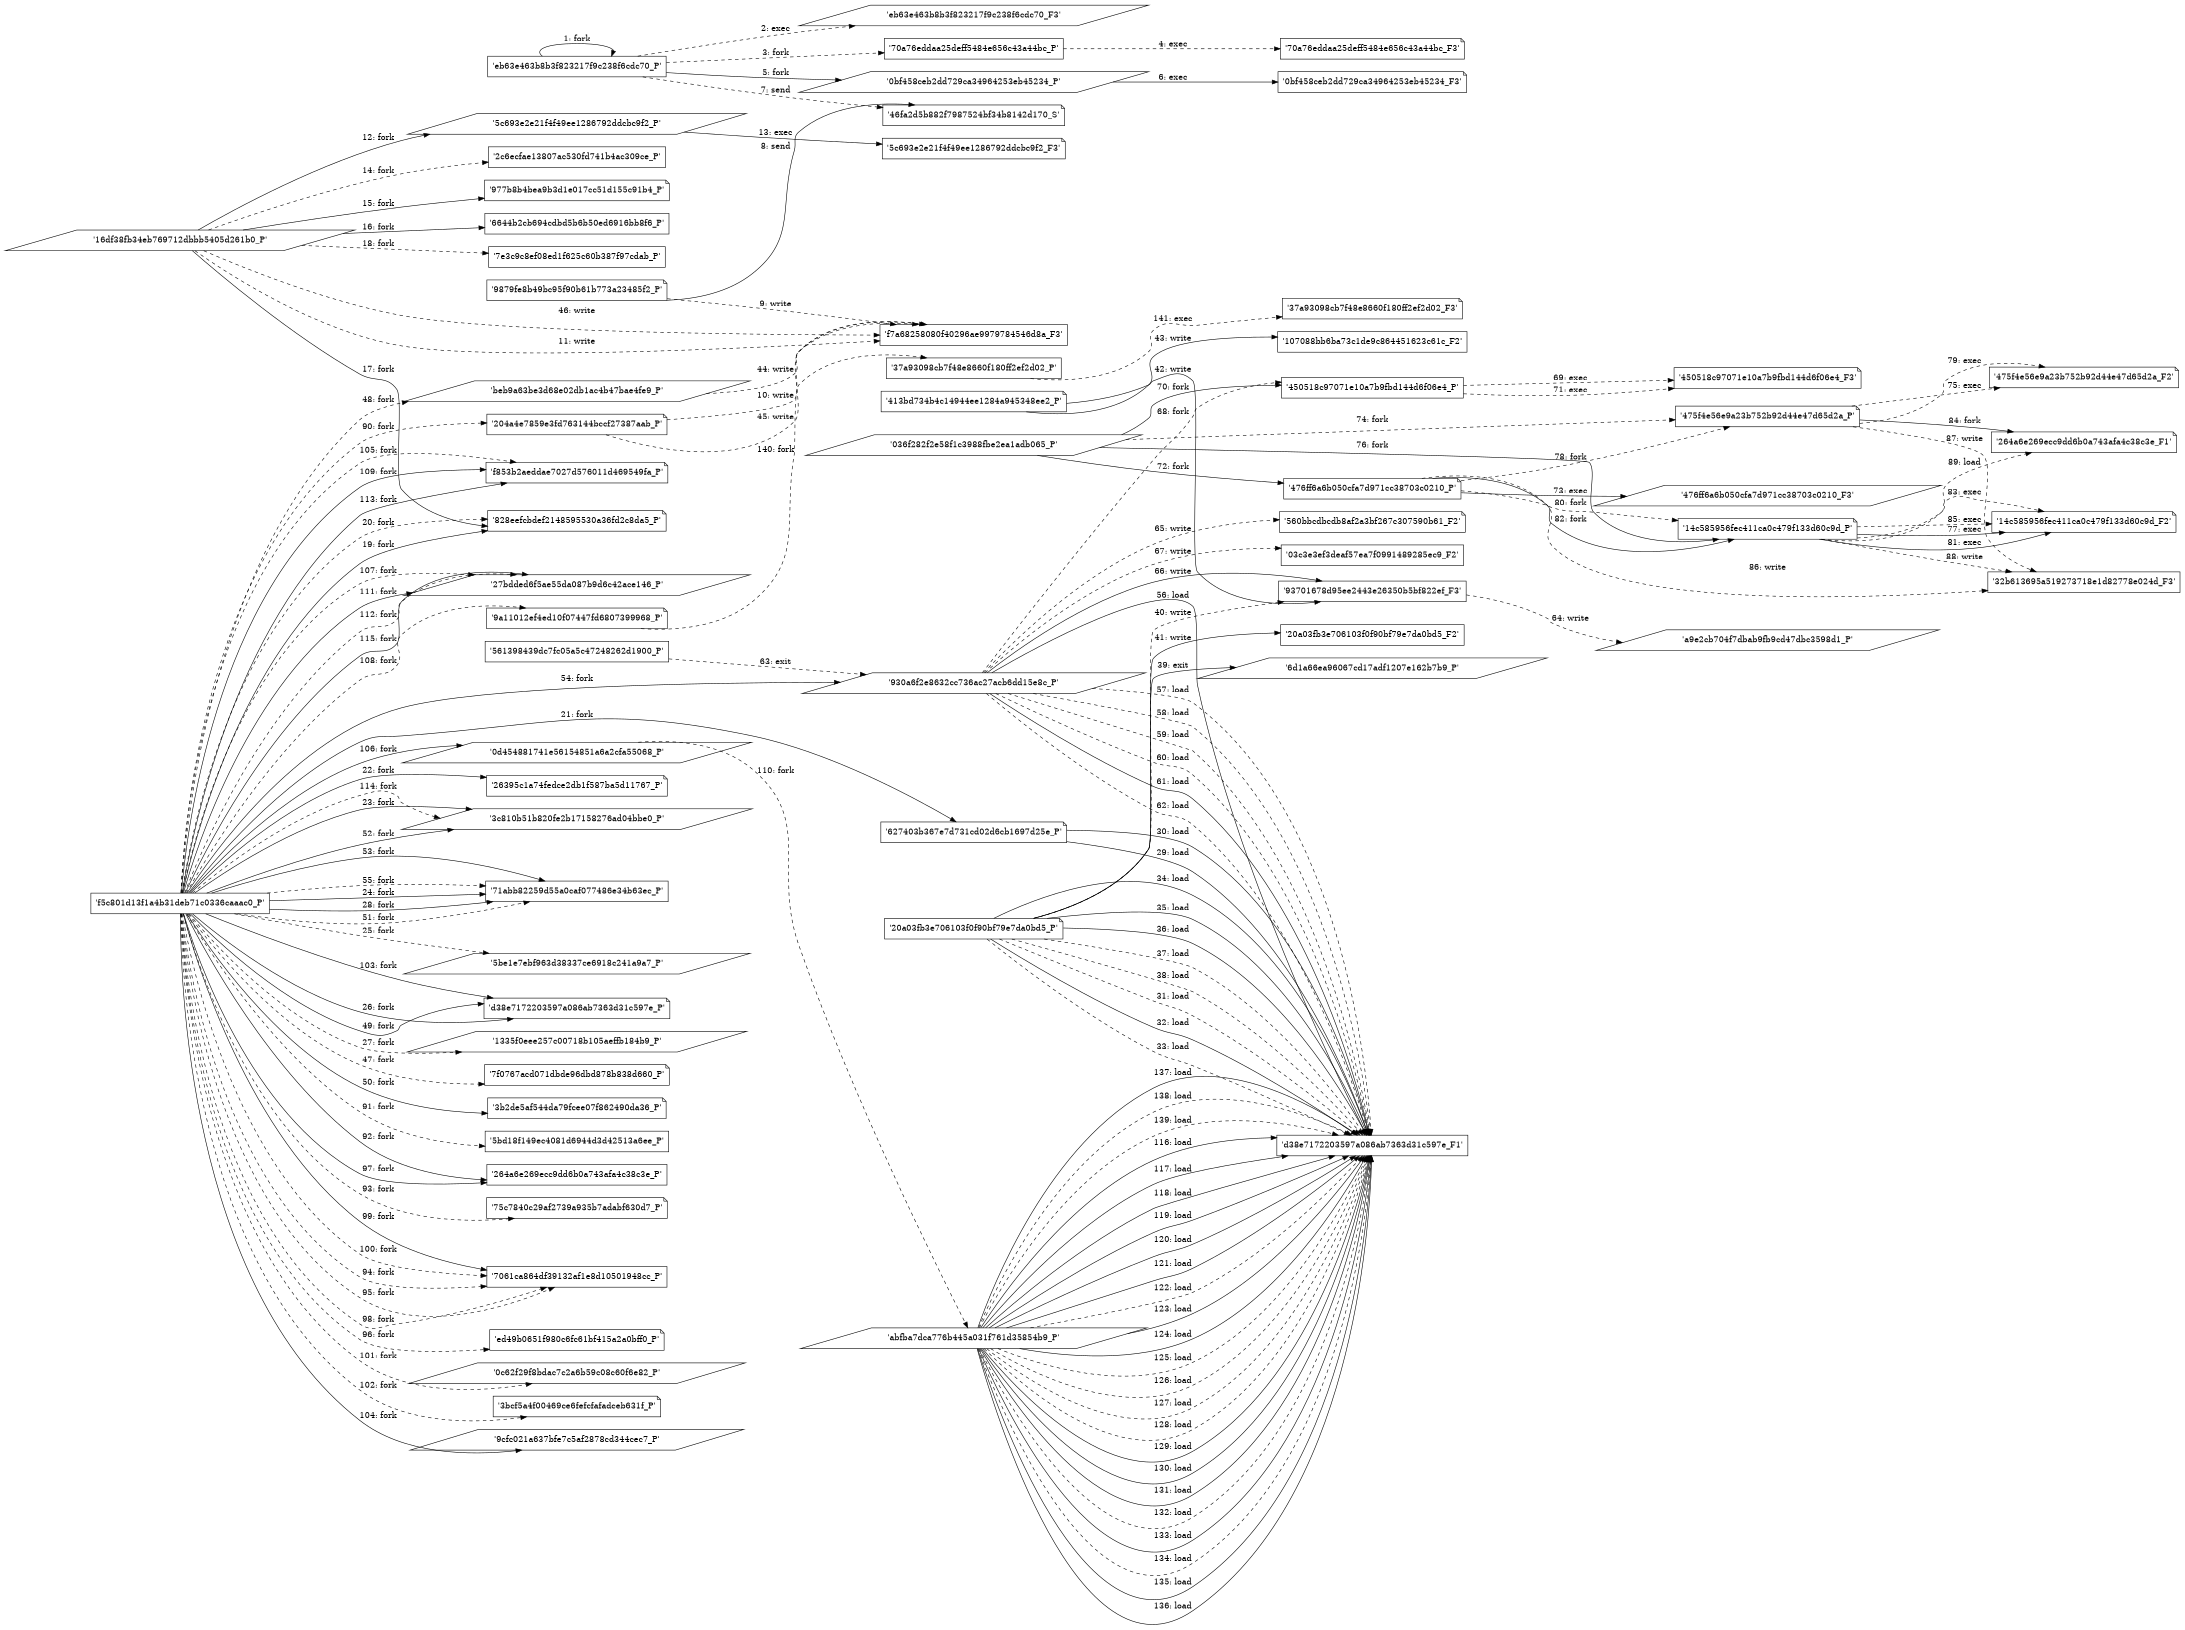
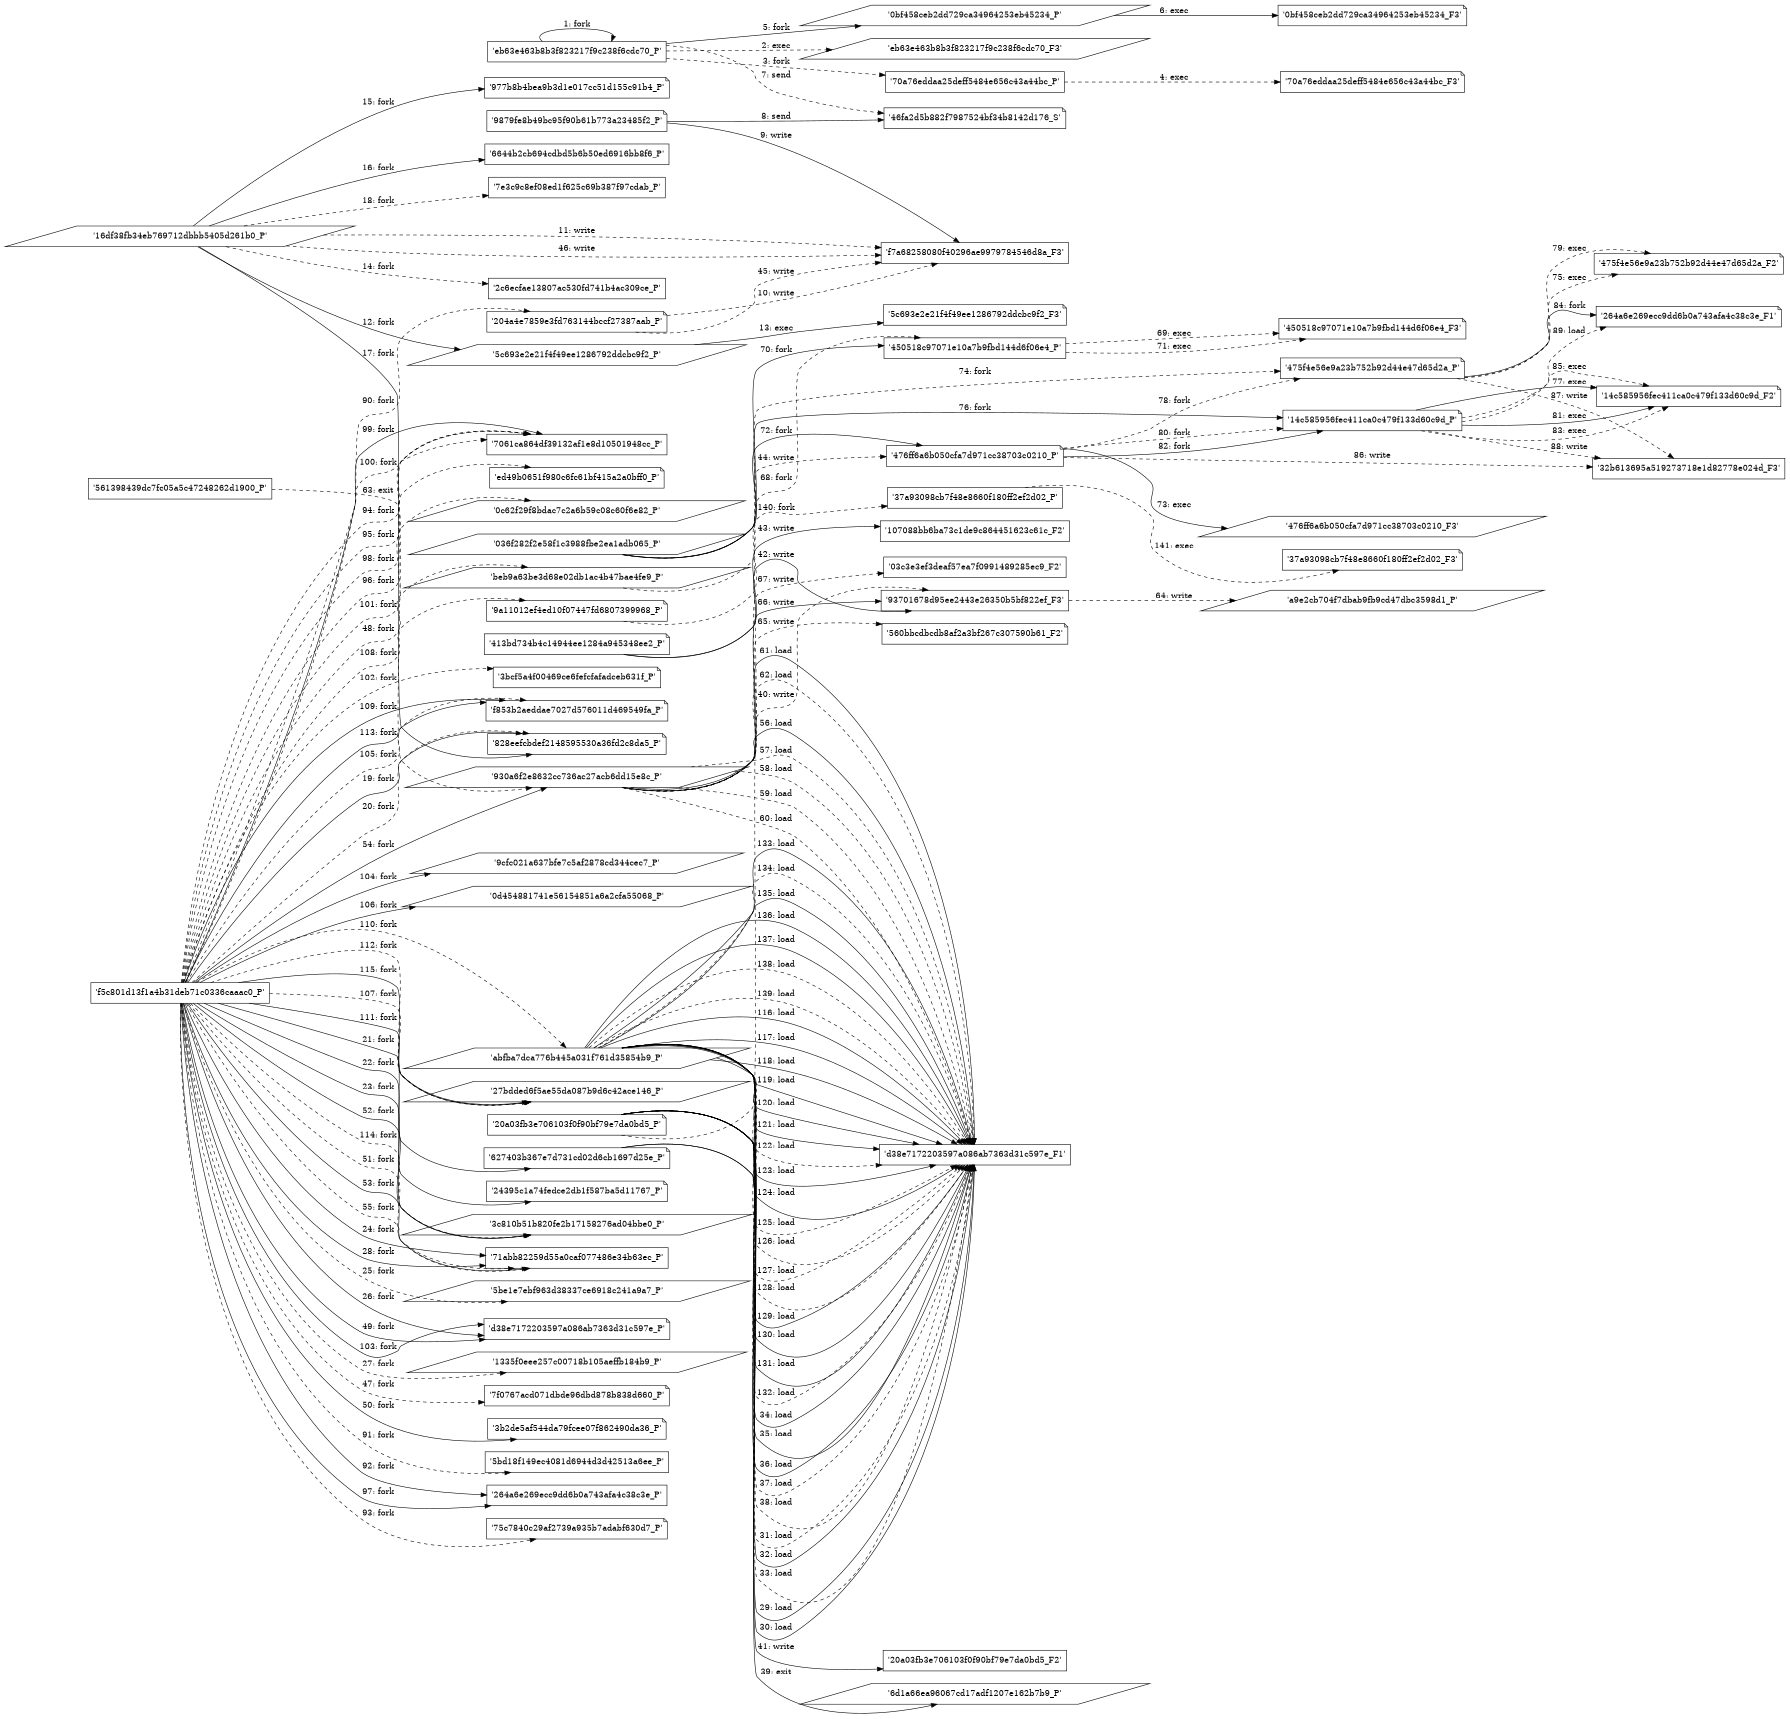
node "'46fa2d5b882f7987524bf34b8142d170_S'": label "'46fa2d5b882f7987524bf34b8142d170_S'" -> "'46fa2d5b882f7987524bf34b8142d176_S'"
node "'7e3c9c8ef08ed1f625c60b387f97cdab_P'": label "'7e3c9c8ef08ed1f625c60b387f97cdab_P'" -> "'7e3c9c8ef08ed1f625c69b387f97cdab_P'"
edge "'9879fe8b49bc95f90b61b773a23485f2_P'" -> "'f7a68258080f40296ae9979784546d8a_F3'": style dashed -> solid
edge "'beb9a63be3d68e02db1ac4b47bae4fe9_P'" -> "'f7a68258080f40296ae9979784546d8a_F3'": now "'beb9a63be3d68e02db1ac4b47bae4fe9_P'" -> "'476ff6a6b050cfa7d971cc38703c0210_P'"
node "'26395c1a74fedce2db1f587ba5d11767_P'": label "'26395c1a74fedce2db1f587ba5d11767_P'" -> "'24395c1a74fedce2db1f587ba5d11767_P'"
edge "'0d454881741e56154851a6a2cfa55068_P'" -> "'abfba7dca776b445a031f761d35854b9_P'": now "'f5c801d13f1a4b31deb71c0336caaac0_P'" -> "'abfba7dca776b445a031f761d35854b9_P'"
